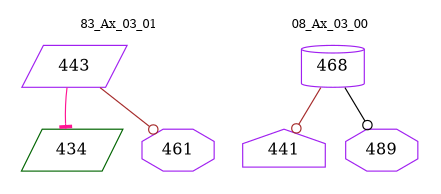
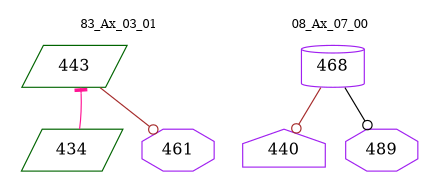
cluster "08_Ax_03_00": label "08_Ax_03_00" -> "08_Ax_07_00"
node "443": color purple -> darkgreen
edge "443" -> "434": reversed
node "441": label "441" -> "440"
